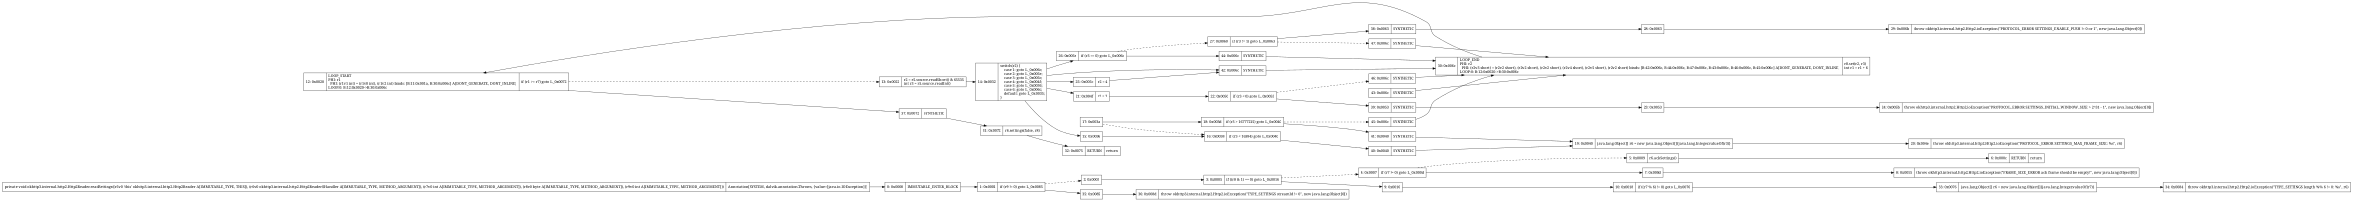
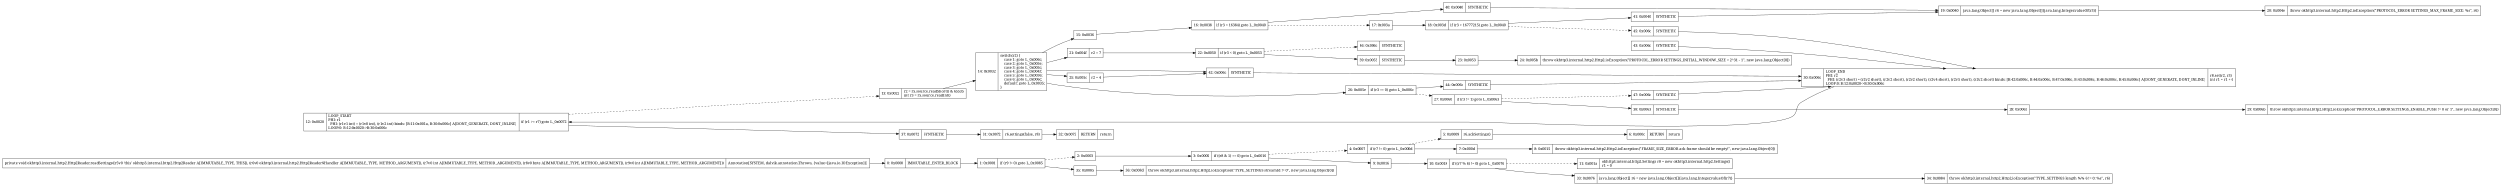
edge "46: 0x006c" -> "30: 0x006c": removed
edge "17: 0x003a" -> "16: 0x0038": reversed
node "11: 0x001a": added
